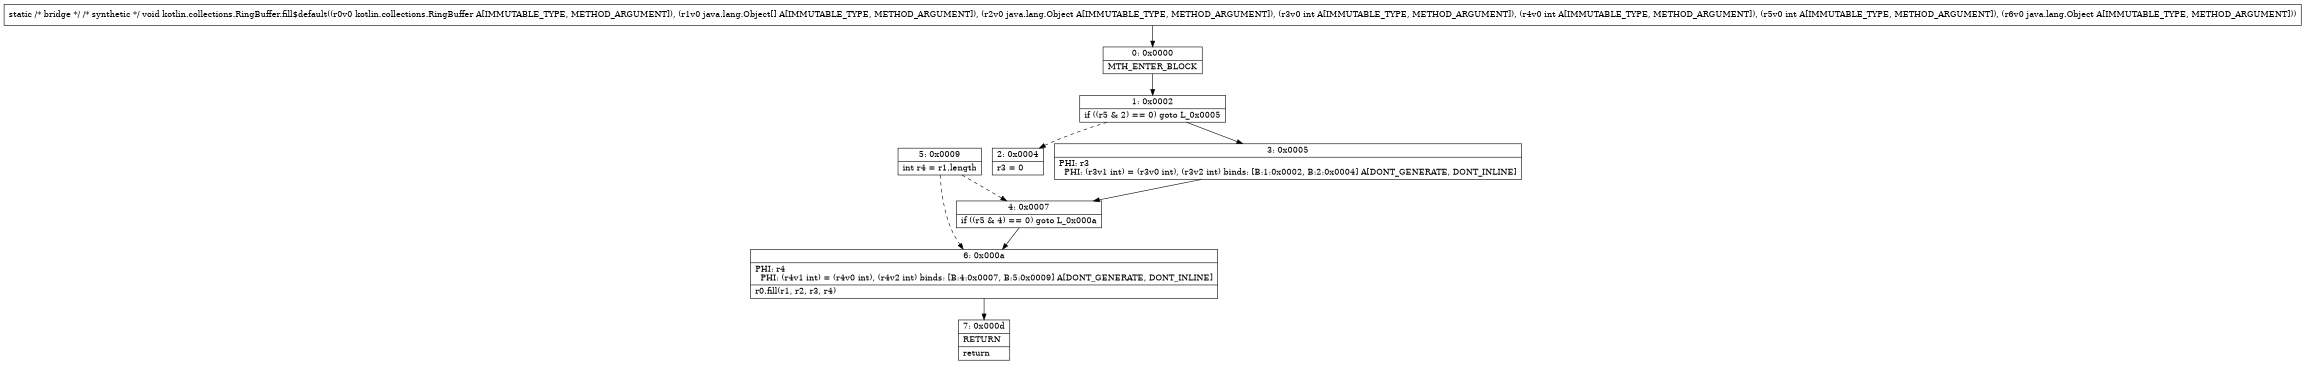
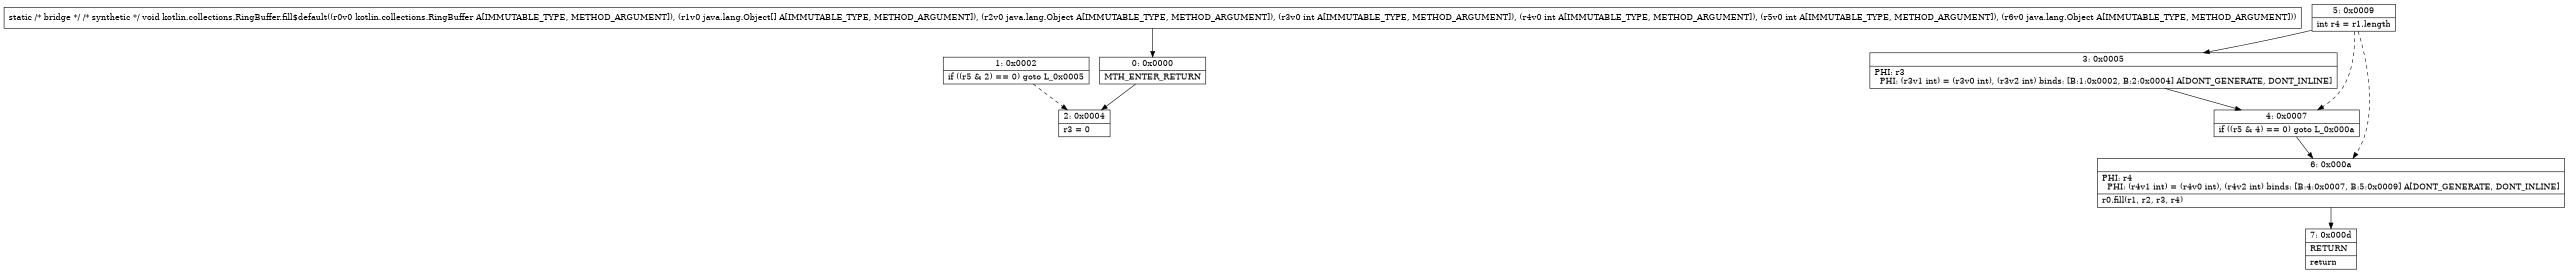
node "0: 0x0000": text "MTH_ENTER_BLOCK" -> "MTH_ENTER_RETURN"
edge "0: 0x0000" -> "1: 0x0002": now "0: 0x0000" -> "2: 0x0004"
edge "1: 0x0002" -> "3: 0x0005": now "5: 0x0009" -> "3: 0x0005"
